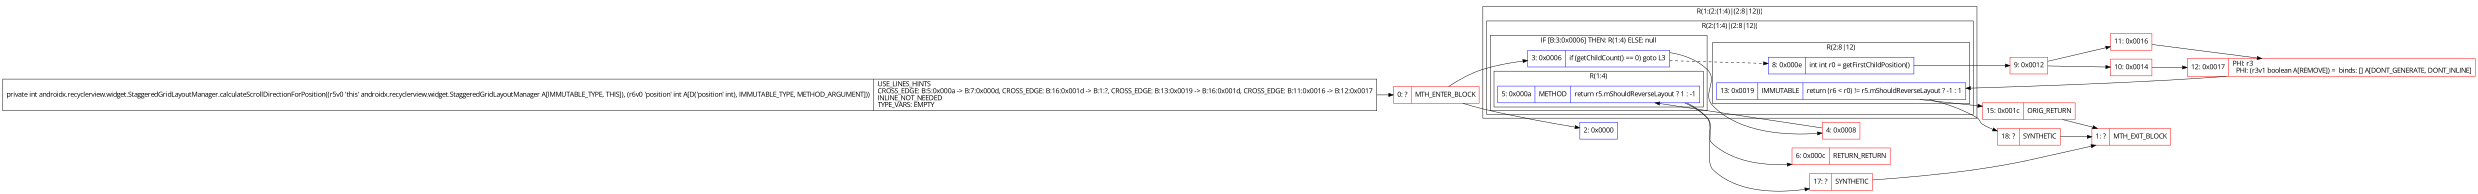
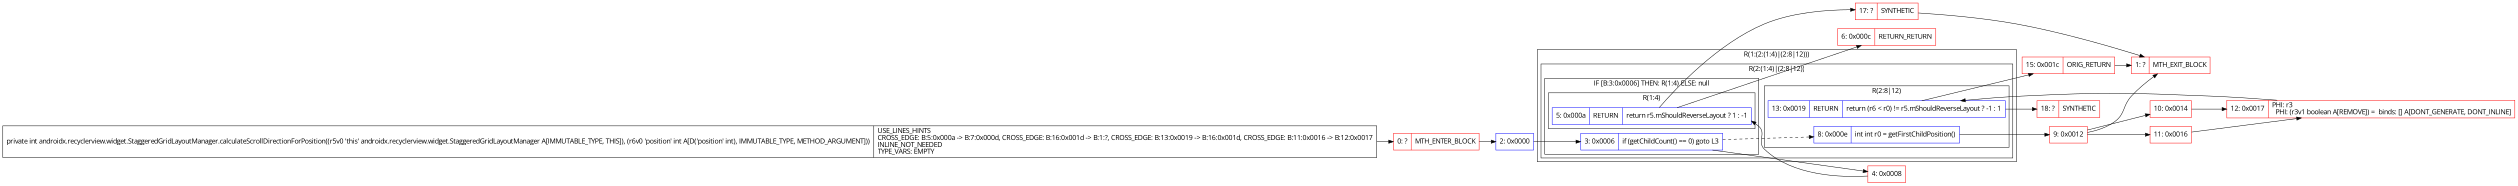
edge "0: ?" -> "3: 0x0006": now "2: 0x0000" -> "3: 0x0006"
node "13: 0x0019": text "IMMUTABLE" -> "RETURN"
node "5: 0x000a": text "METHOD" -> "RETURN"
edge "18: ?" -> "1: ?": now "9: 0x0012" -> "1: ?"
